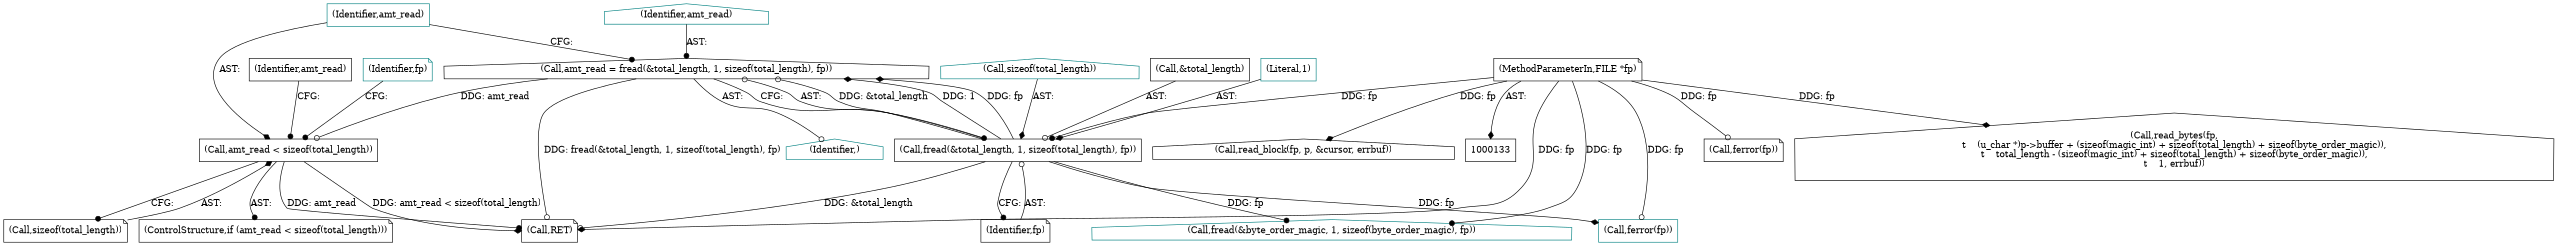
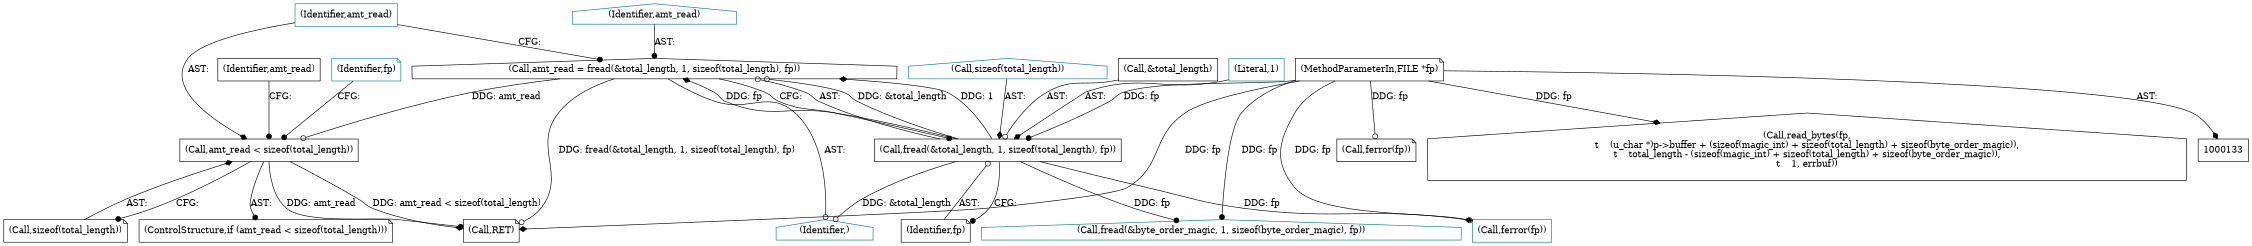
node "(Call,read_block(fp, p, &cursor, errbuf))": removed
edge "(Call,fread(&total_length, 1, sizeof(total_length), fp))" -> "(Call,RET)": now "(Call,fread(&total_length, 1, sizeof(total_length), fp))" -> "(Identifier,)"
